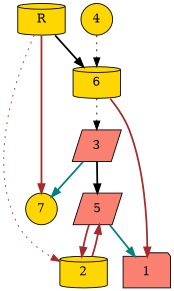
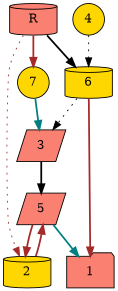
node "R": fillcolor gold -> salmon
edge "3" -> "7": reversed
